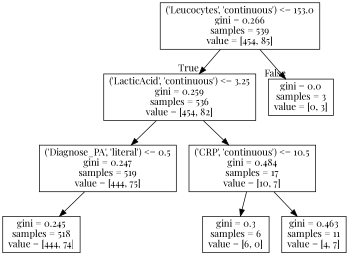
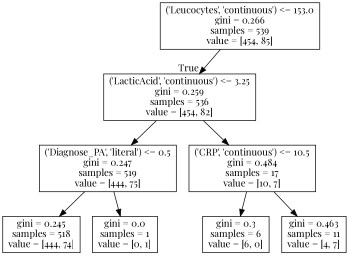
node "gini = 0.0 samples = 3 value = [0, 3]": removed
node "gini = 0.0 samples = 1 value = [0, 1]": added
